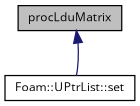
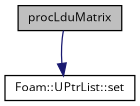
edge "Foam::UPtrList::set" -> "procLduMatrix": reversed
